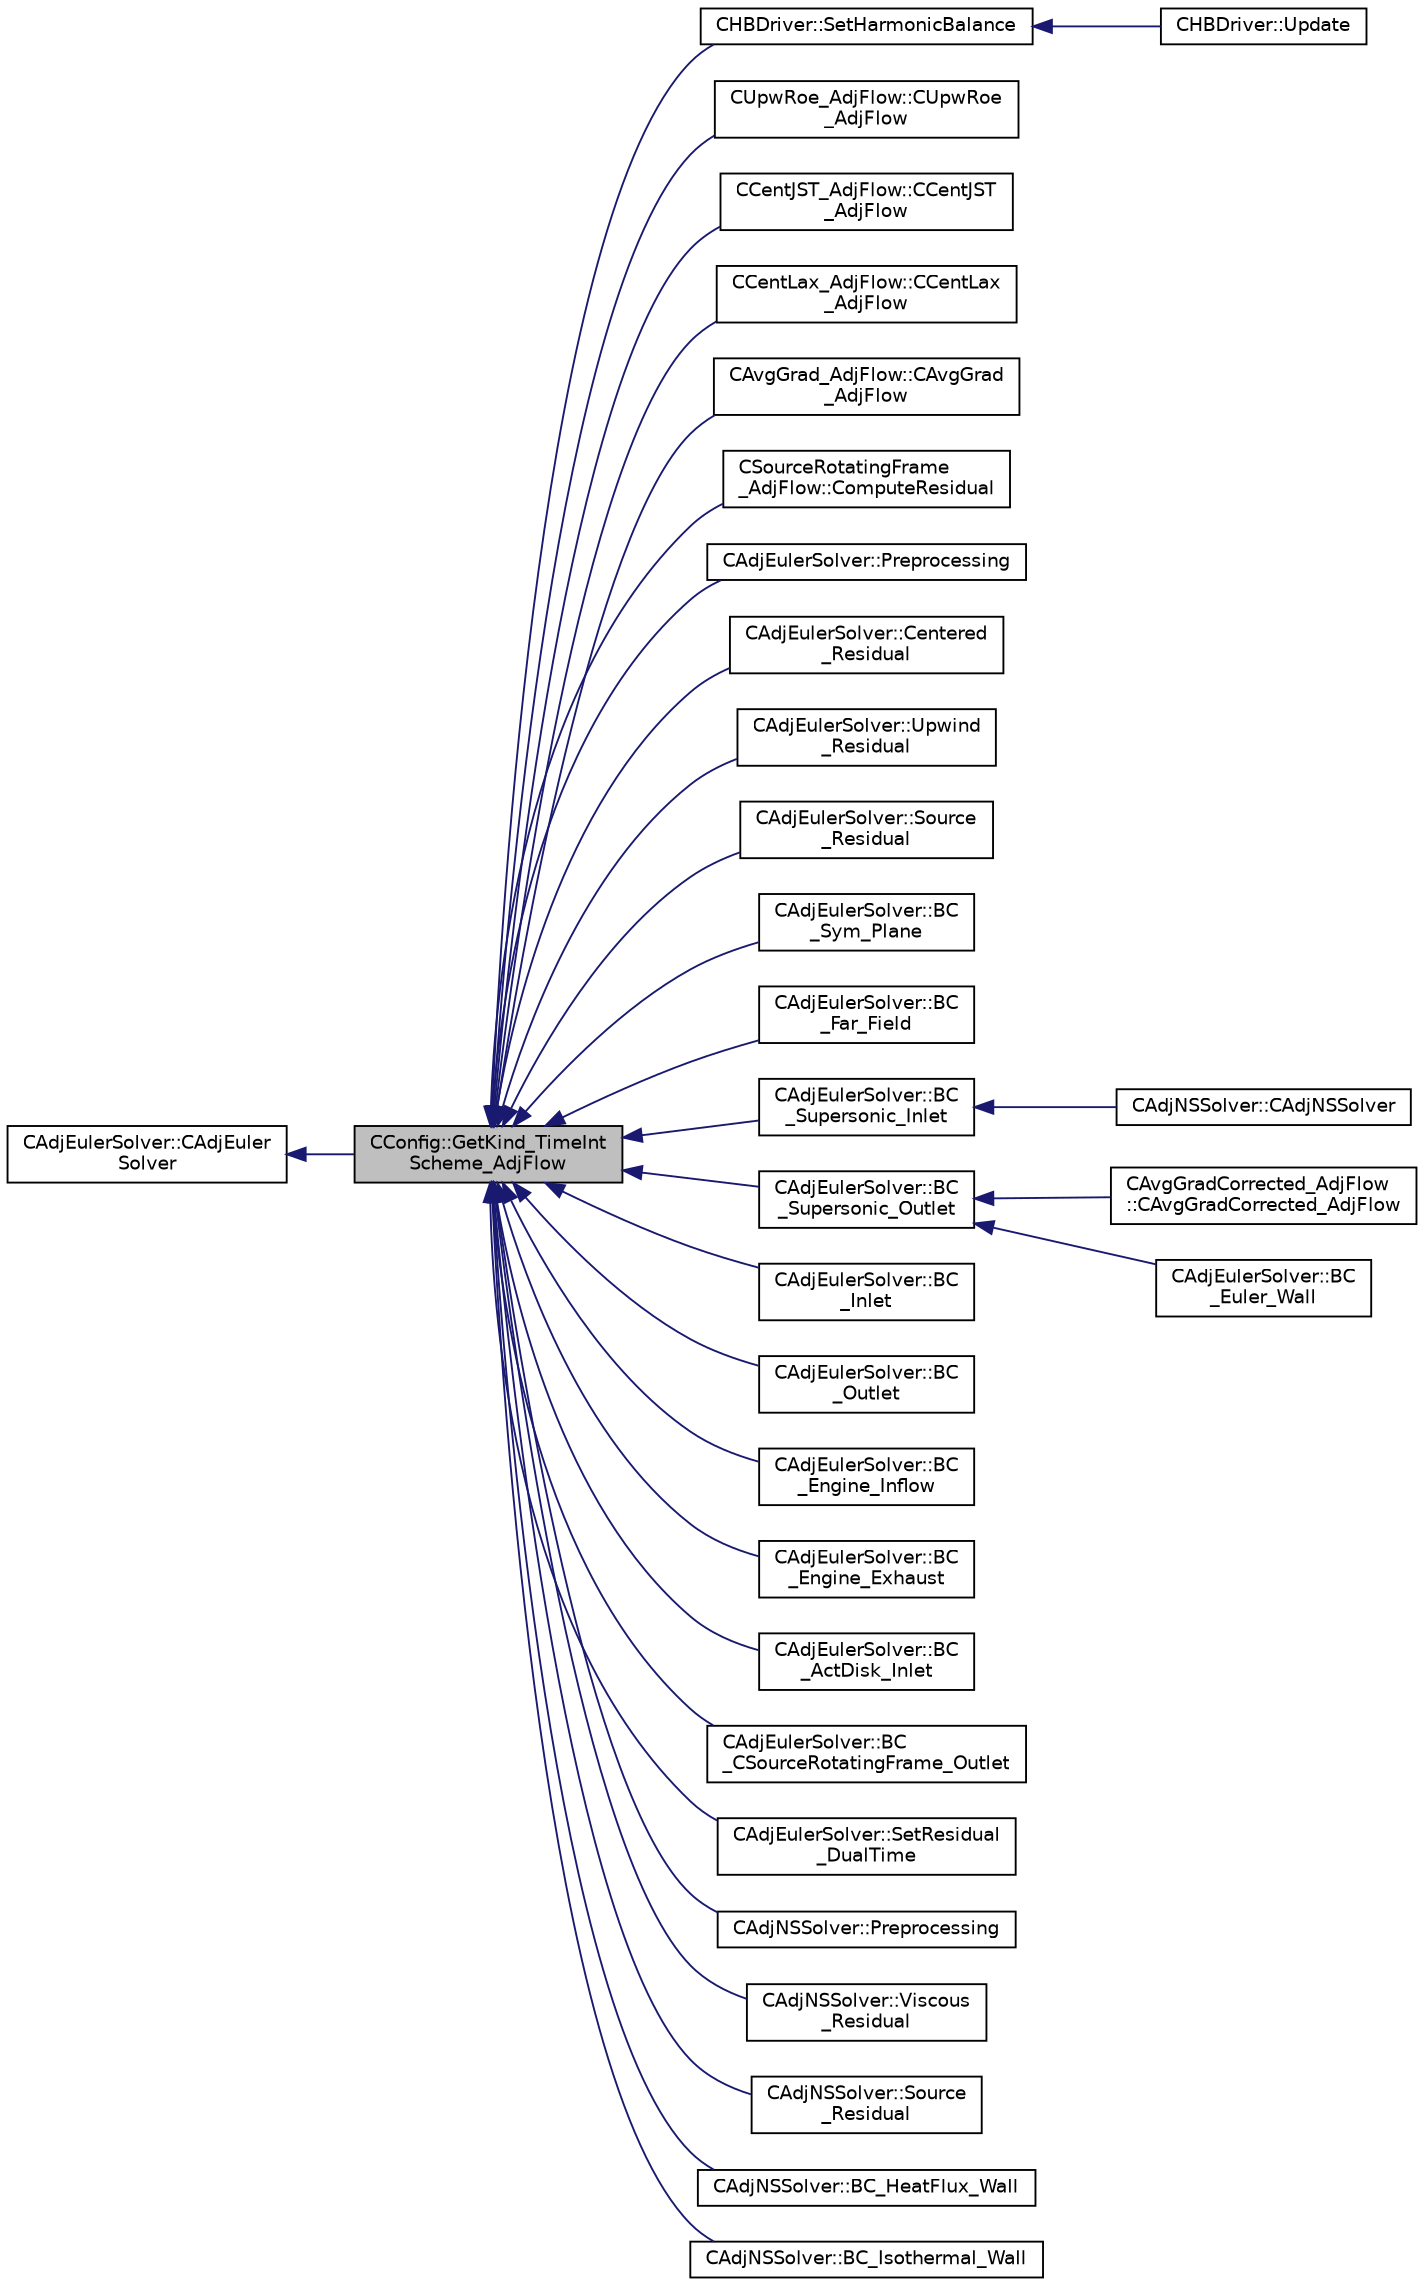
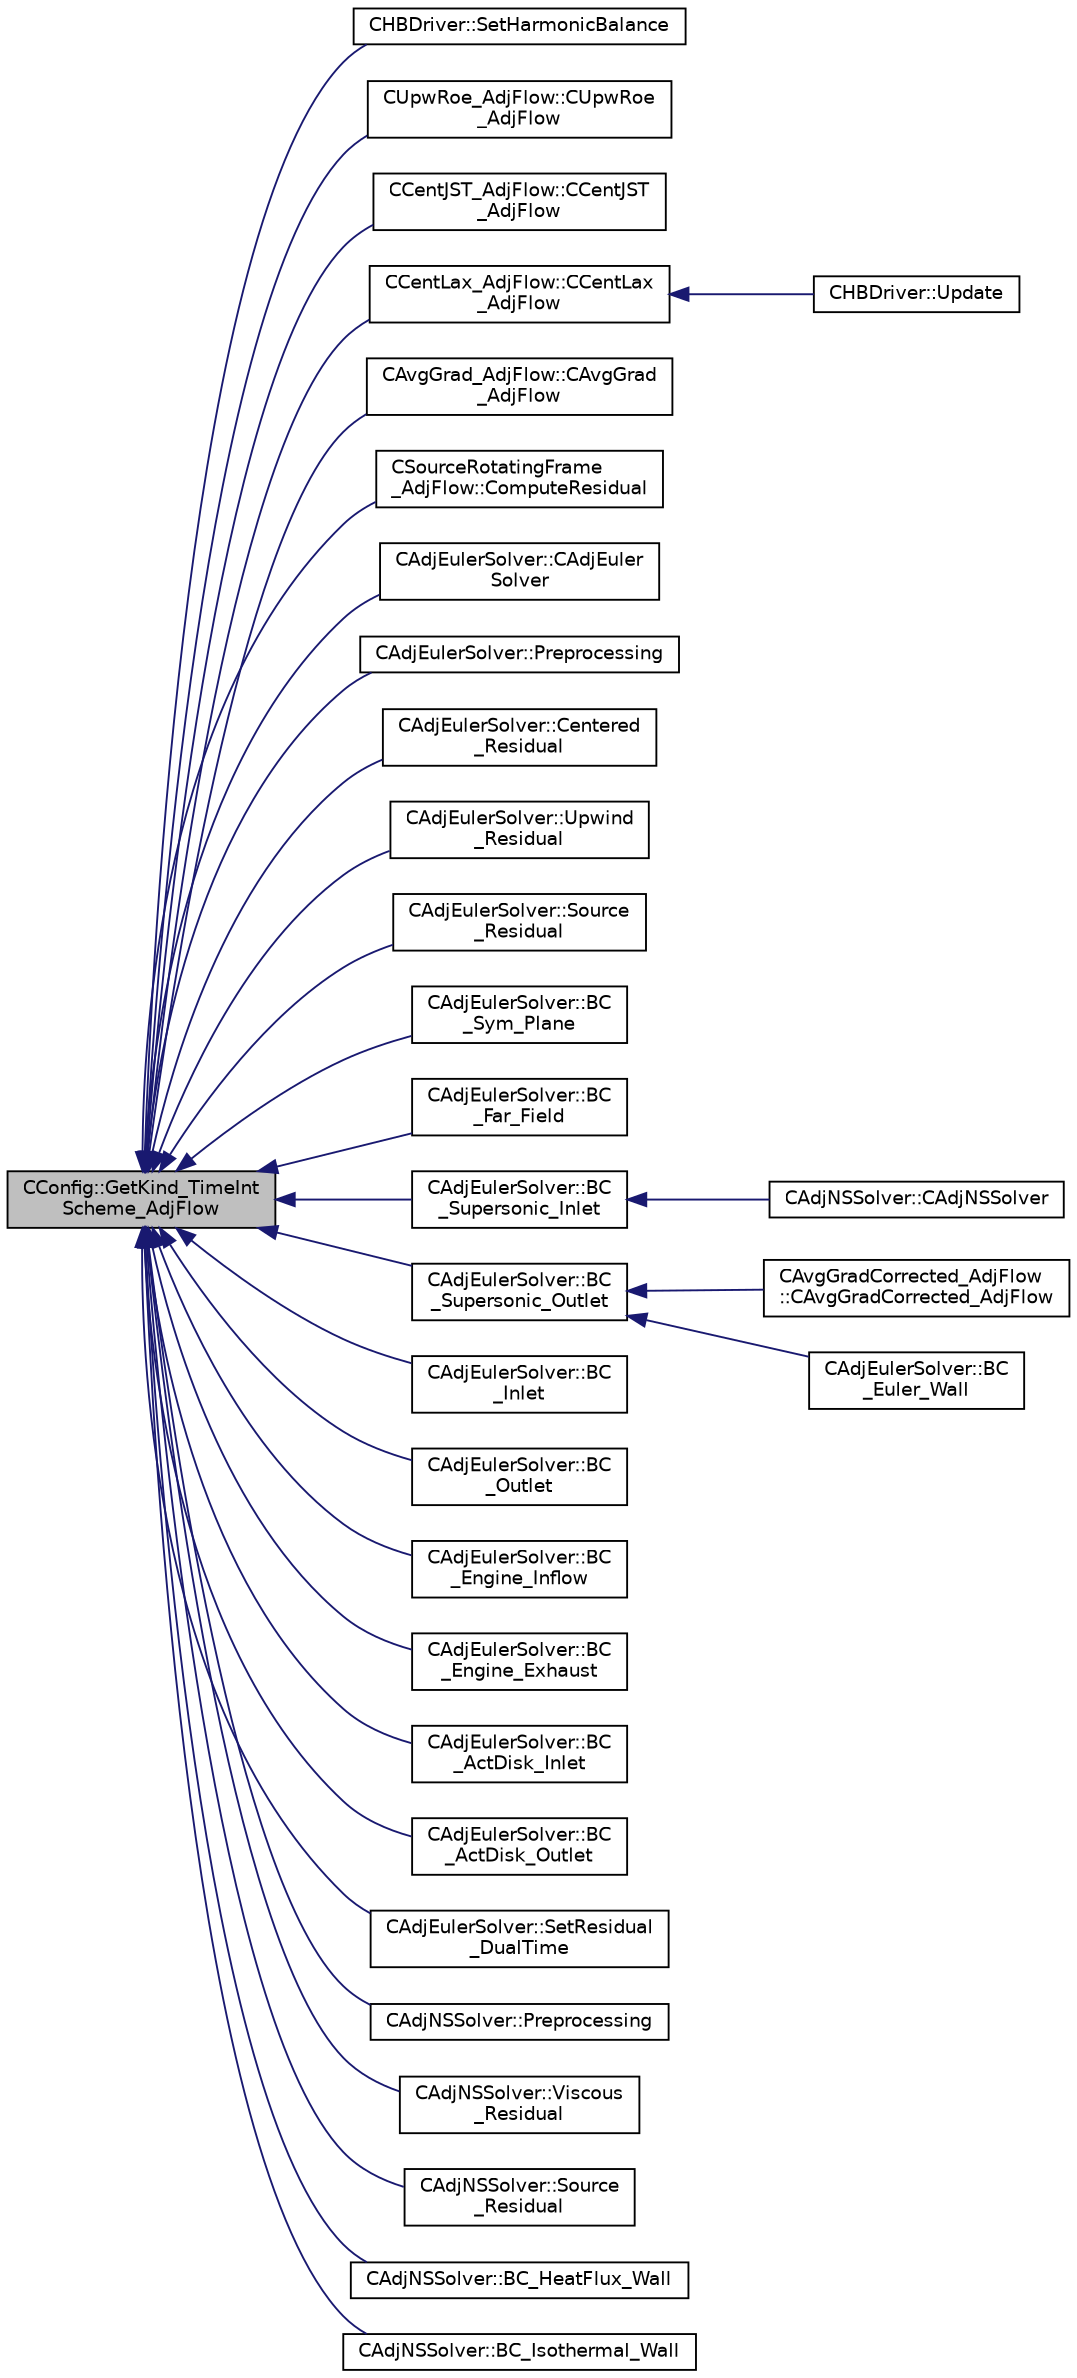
edge "CHBDriver::Update" -> "CHBDriver::SetHarmonicBalance": now "CHBDriver::Update" -> "CCentLax_AdjFlow::CCentLax _AdjFlow"
edge "CConfig::GetKind_TimeInt Scheme_AdjFlow" -> "CAdjEulerSolver::CAdjEuler Solver": reversed
node "CAdjEulerSolver::BC _CSourceRotatingFrame_Outlet": label "CAdjEulerSolver::BC _CSourceRotatingFrame_Outlet" -> "CAdjEulerSolver::BC _ActDisk_Outlet"
